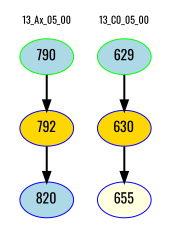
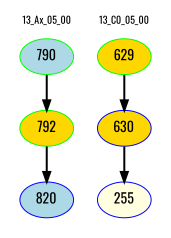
node "629": fillcolor lightblue -> gold
node "792": color blue -> green
node "655": label "655" -> "255"
